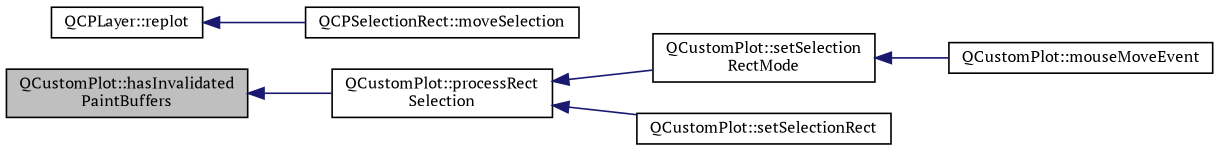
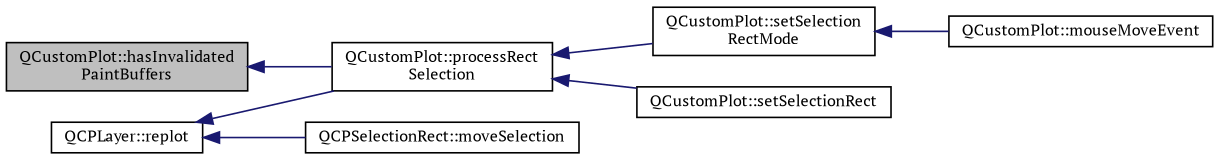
edge "QCustomPlot::processRect Selection" -> "QCPLayer::replot": added
